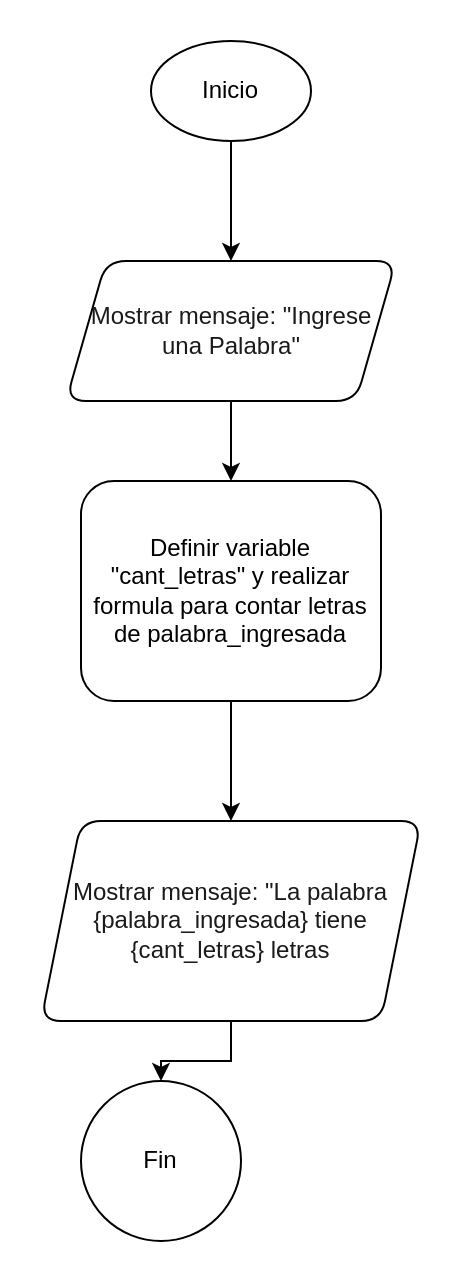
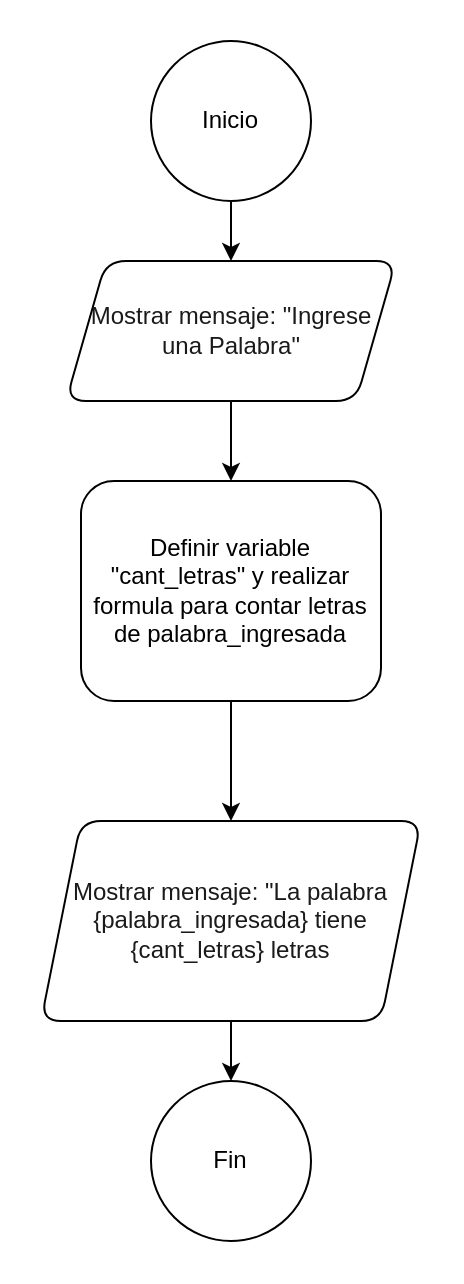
node "Inicio": size 160x100 -> 160x160
node "Fin": moved (161, 1161) -> (231, 1161)
